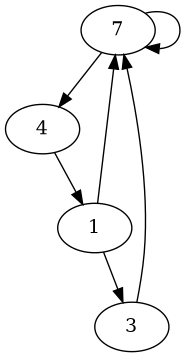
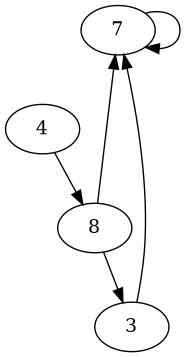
edge "7" -> "4": removed
node "1": label "1" -> "8"
